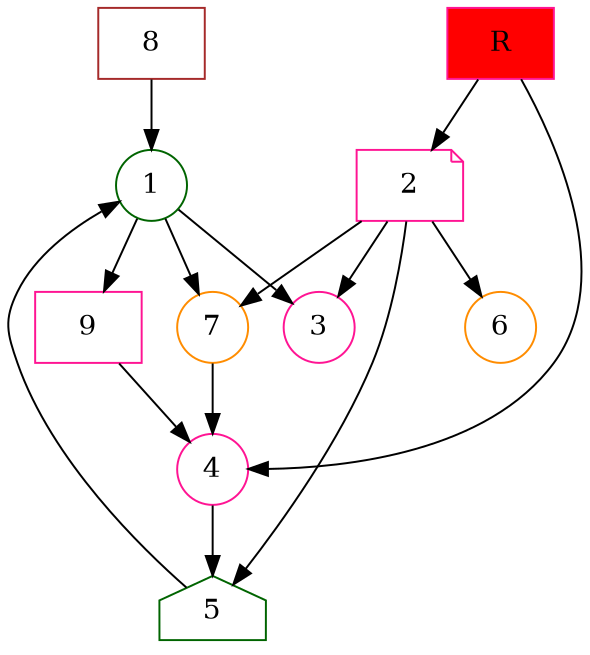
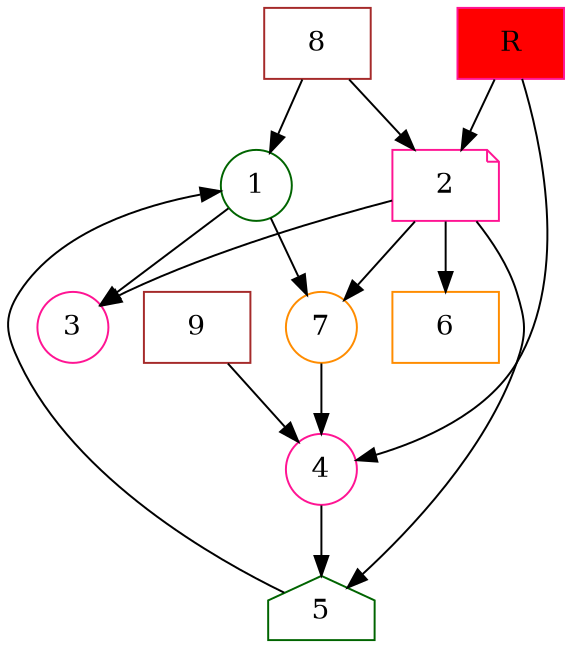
edge "8" -> "2": added
edge "1" -> "9": removed
node "9": color deeppink -> brown
node "6": shape circle -> box
